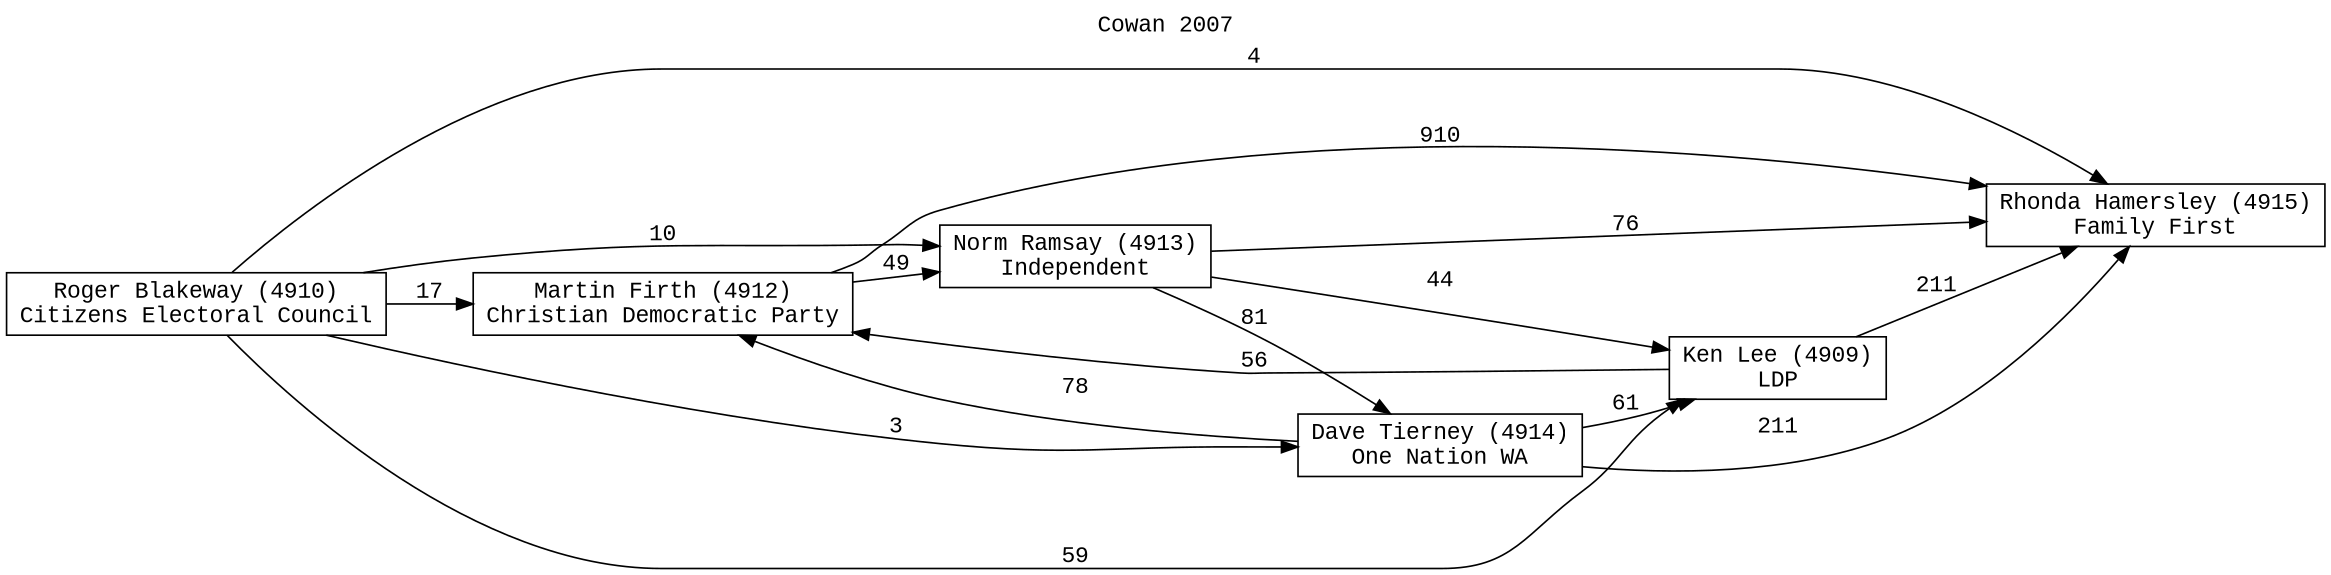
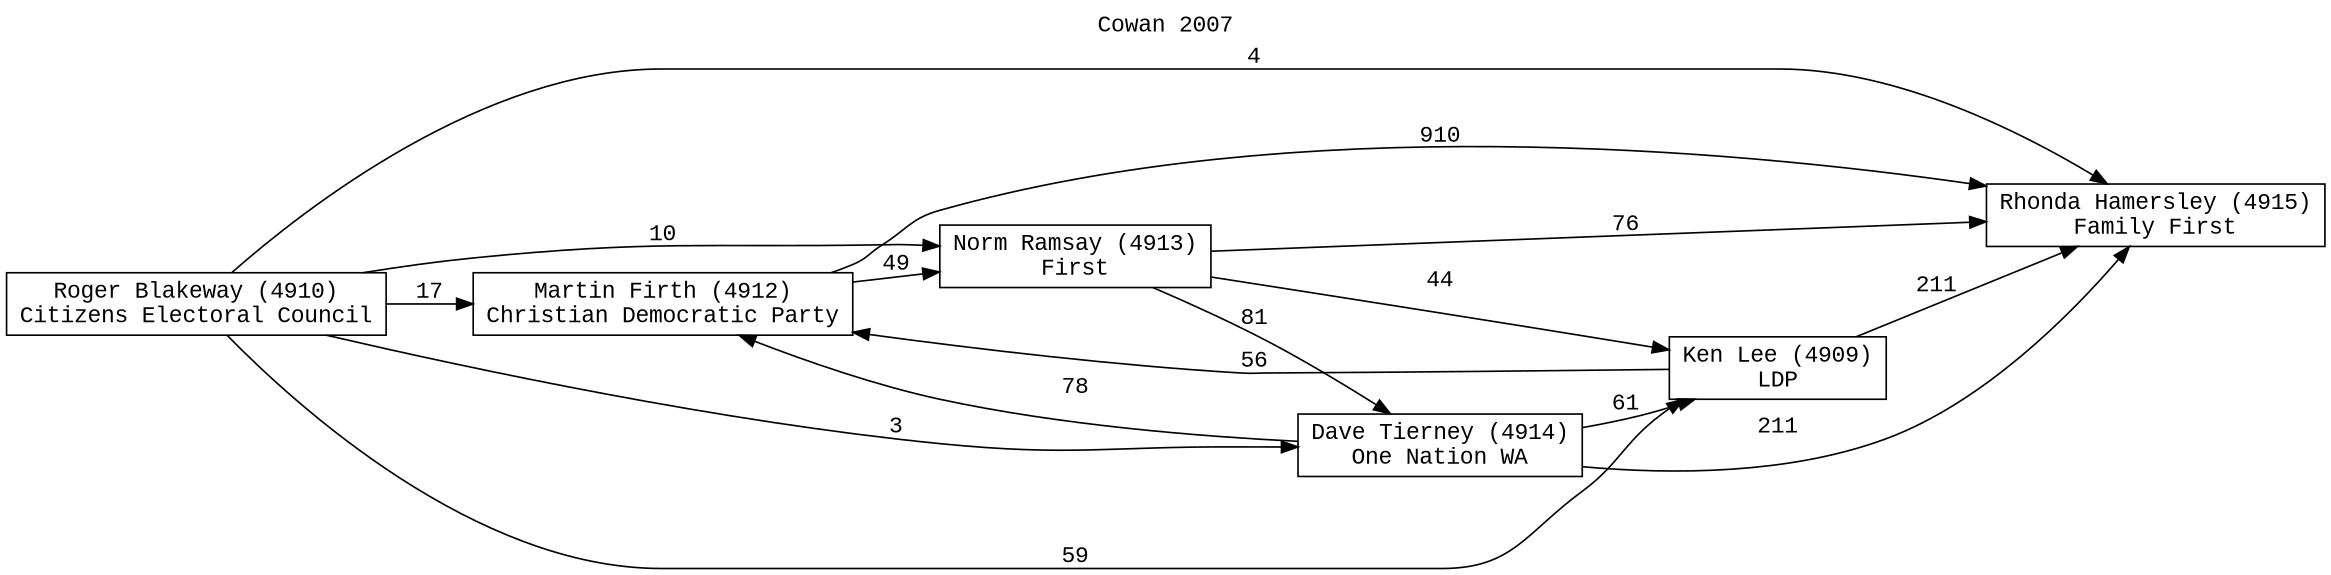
node "Norm Ramsay (4913) Independent": label "Norm Ramsay (4913) Independent" -> "Norm Ramsay (4913) First"
